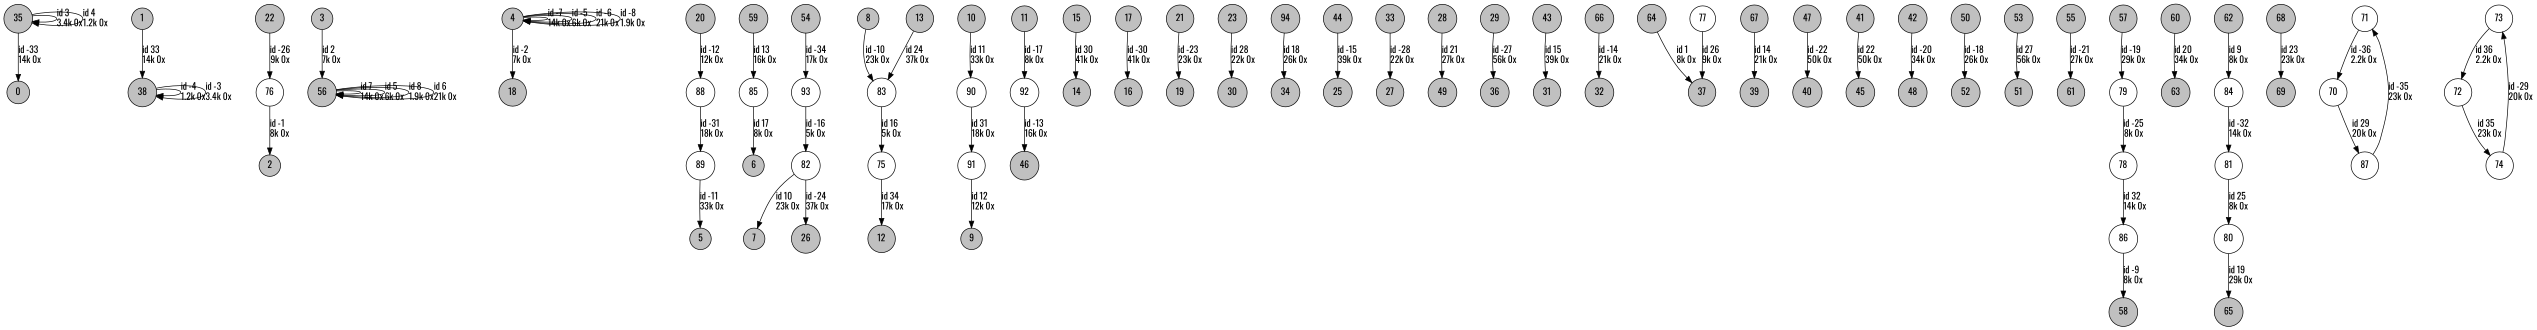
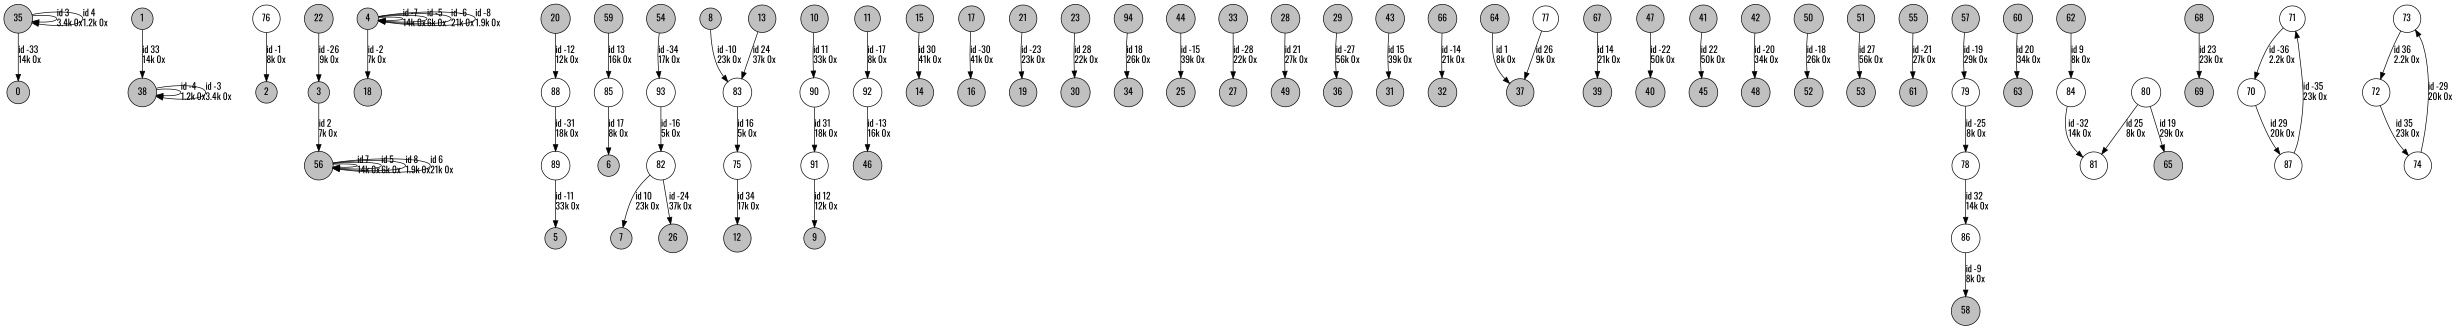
edge "22" -> "76": now "22" -> "3"
edge "53" -> "51": reversed
edge "81" -> "80": reversed
